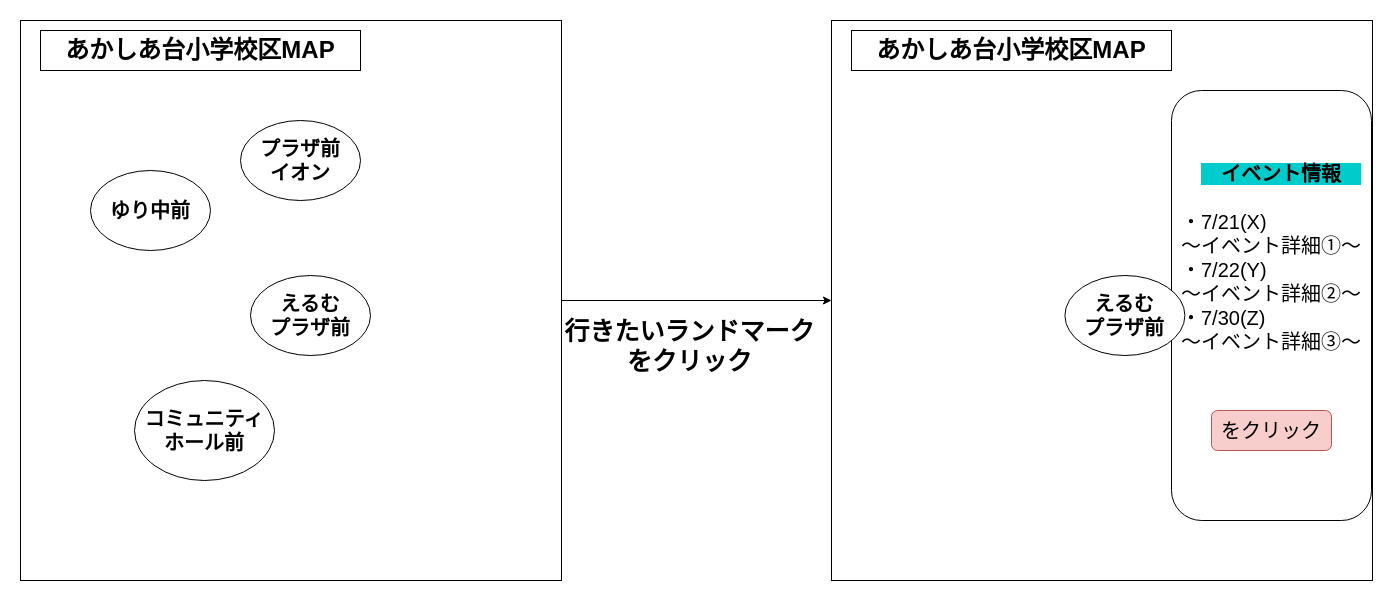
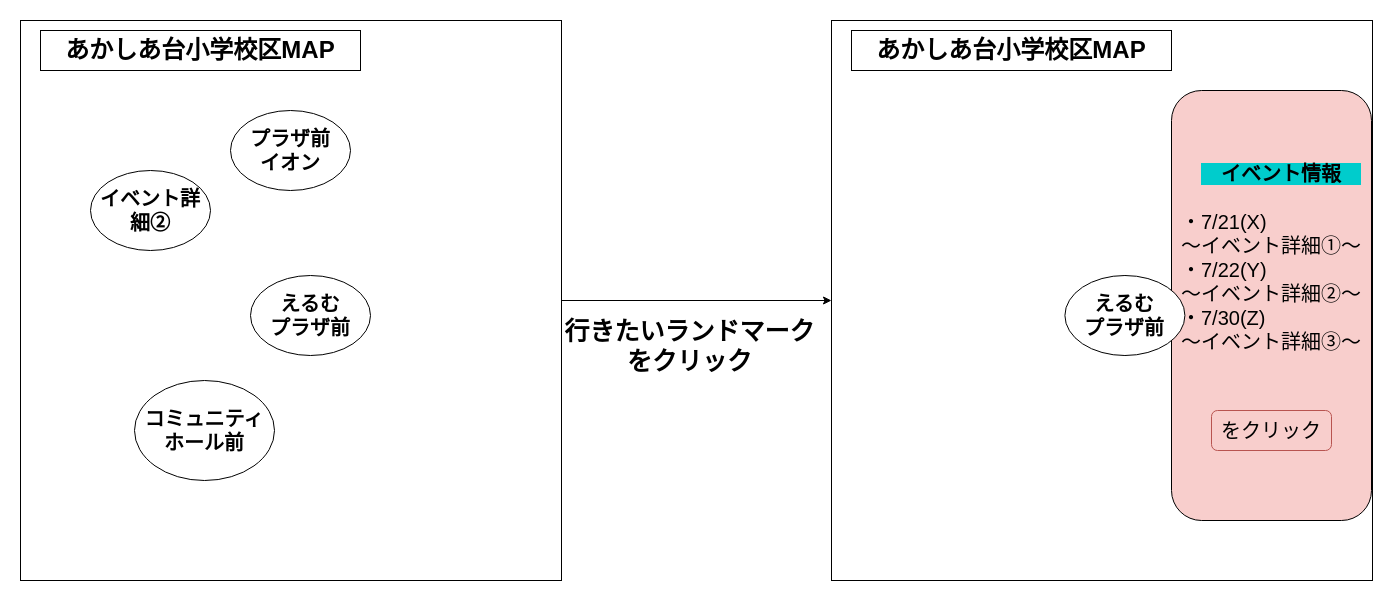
node "プラザ前 イオン": moved (301, 161) -> (291, 151)
node "ゆり中前": label "ゆり中前" -> "イベント詳細②"
node "イベント情報 ・7/21(X) ～イベント詳細①～ ・7/22(Y) ～イベント詳細②～ ・7/30(Z) ～イベント詳細③～": fillcolor #ffffff -> #f8cecc
